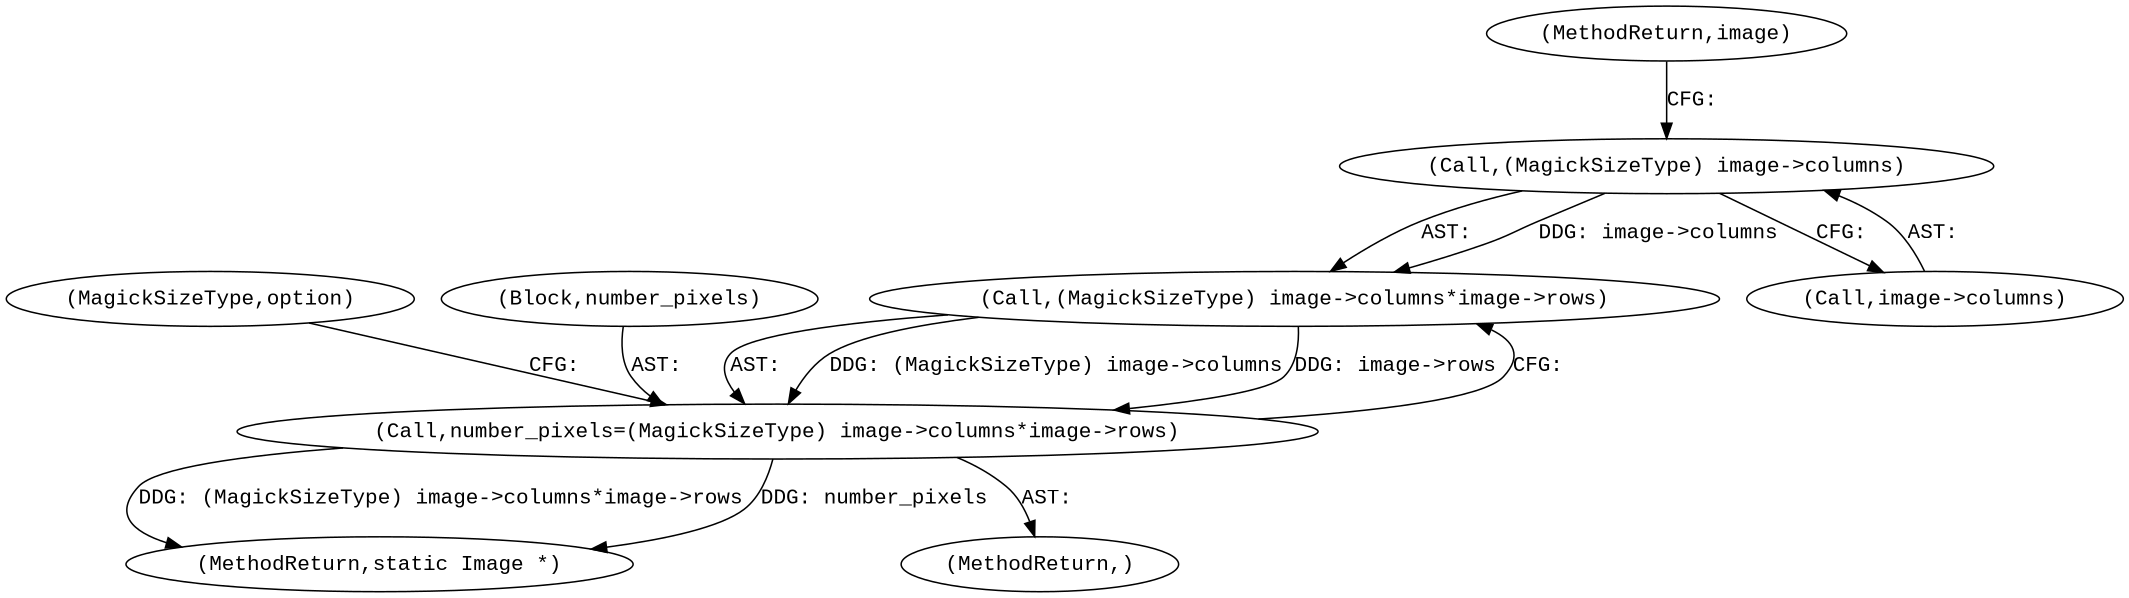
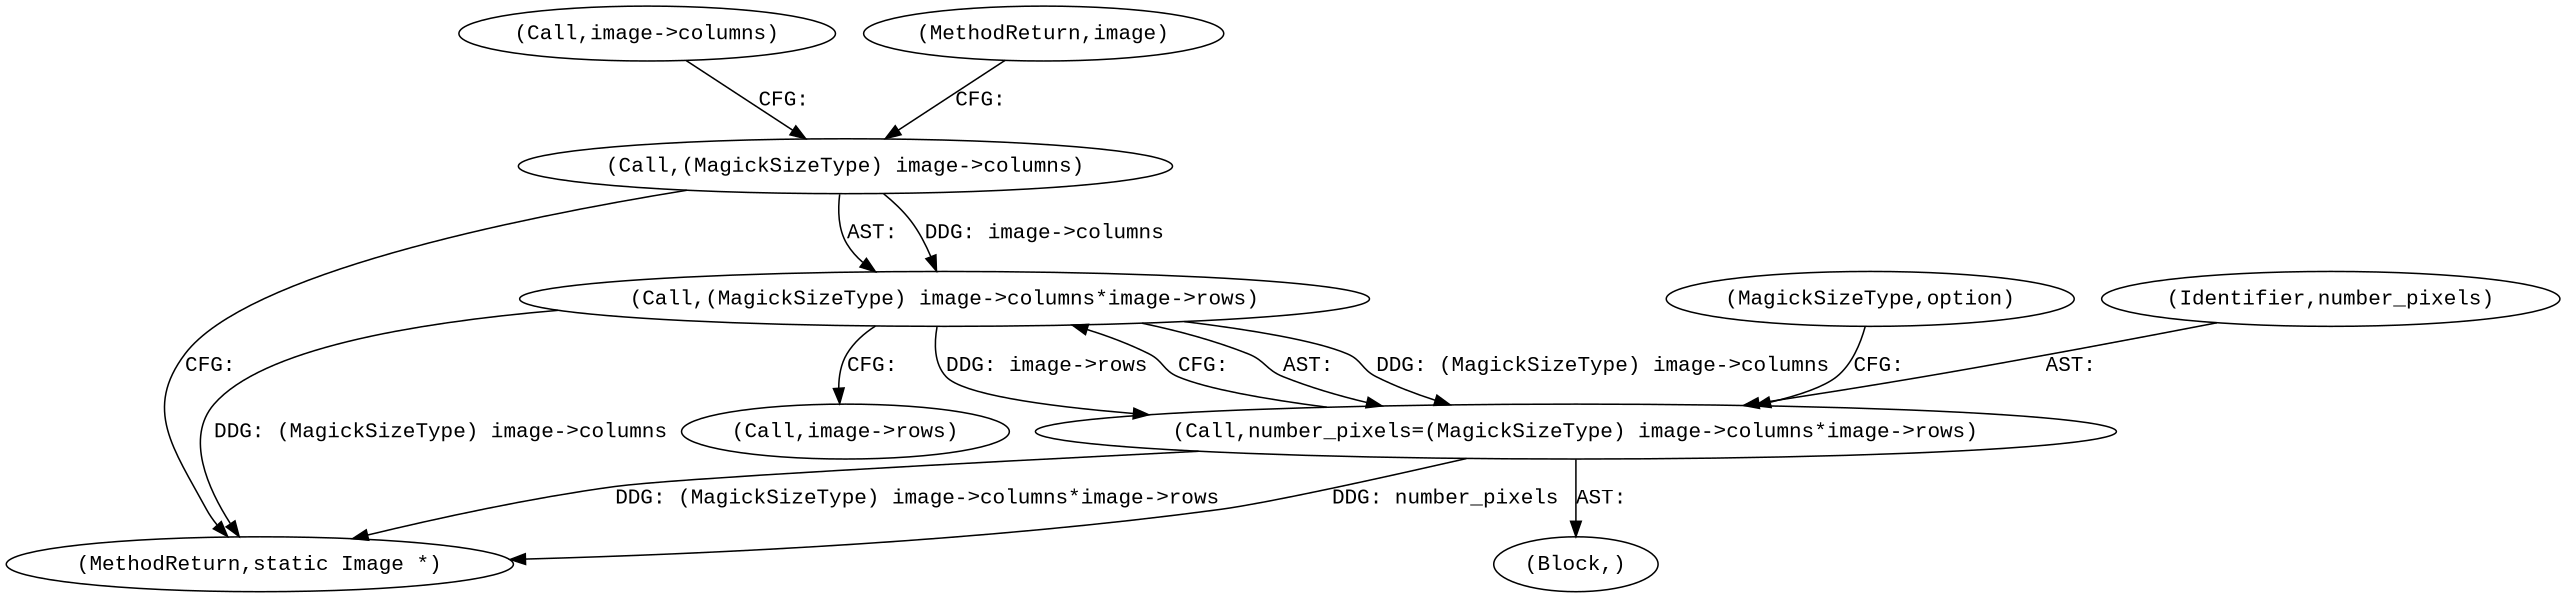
edge "(Call,(MagickSizeType) image->columns)" -> "(Call,image->columns)": now "(Call,(MagickSizeType) image->columns)" -> "(MethodReturn,static Image *)"
edge "(Call,image->columns)" -> "(Call,(MagickSizeType) image->columns)": label "AST: " -> "CFG: "
node "(Block,number_pixels)": label "(Block,number_pixels)" -> "(Identifier,number_pixels)"
edge "(Call,(MagickSizeType) image->columns*image->rows)" -> "(MethodReturn,static Image *)": added, label "DDG: (MagickSizeType) image->columns"
node "(Call,image->rows)": added
node "(MethodReturn,)": label "(MethodReturn,)" -> "(Block,)"
